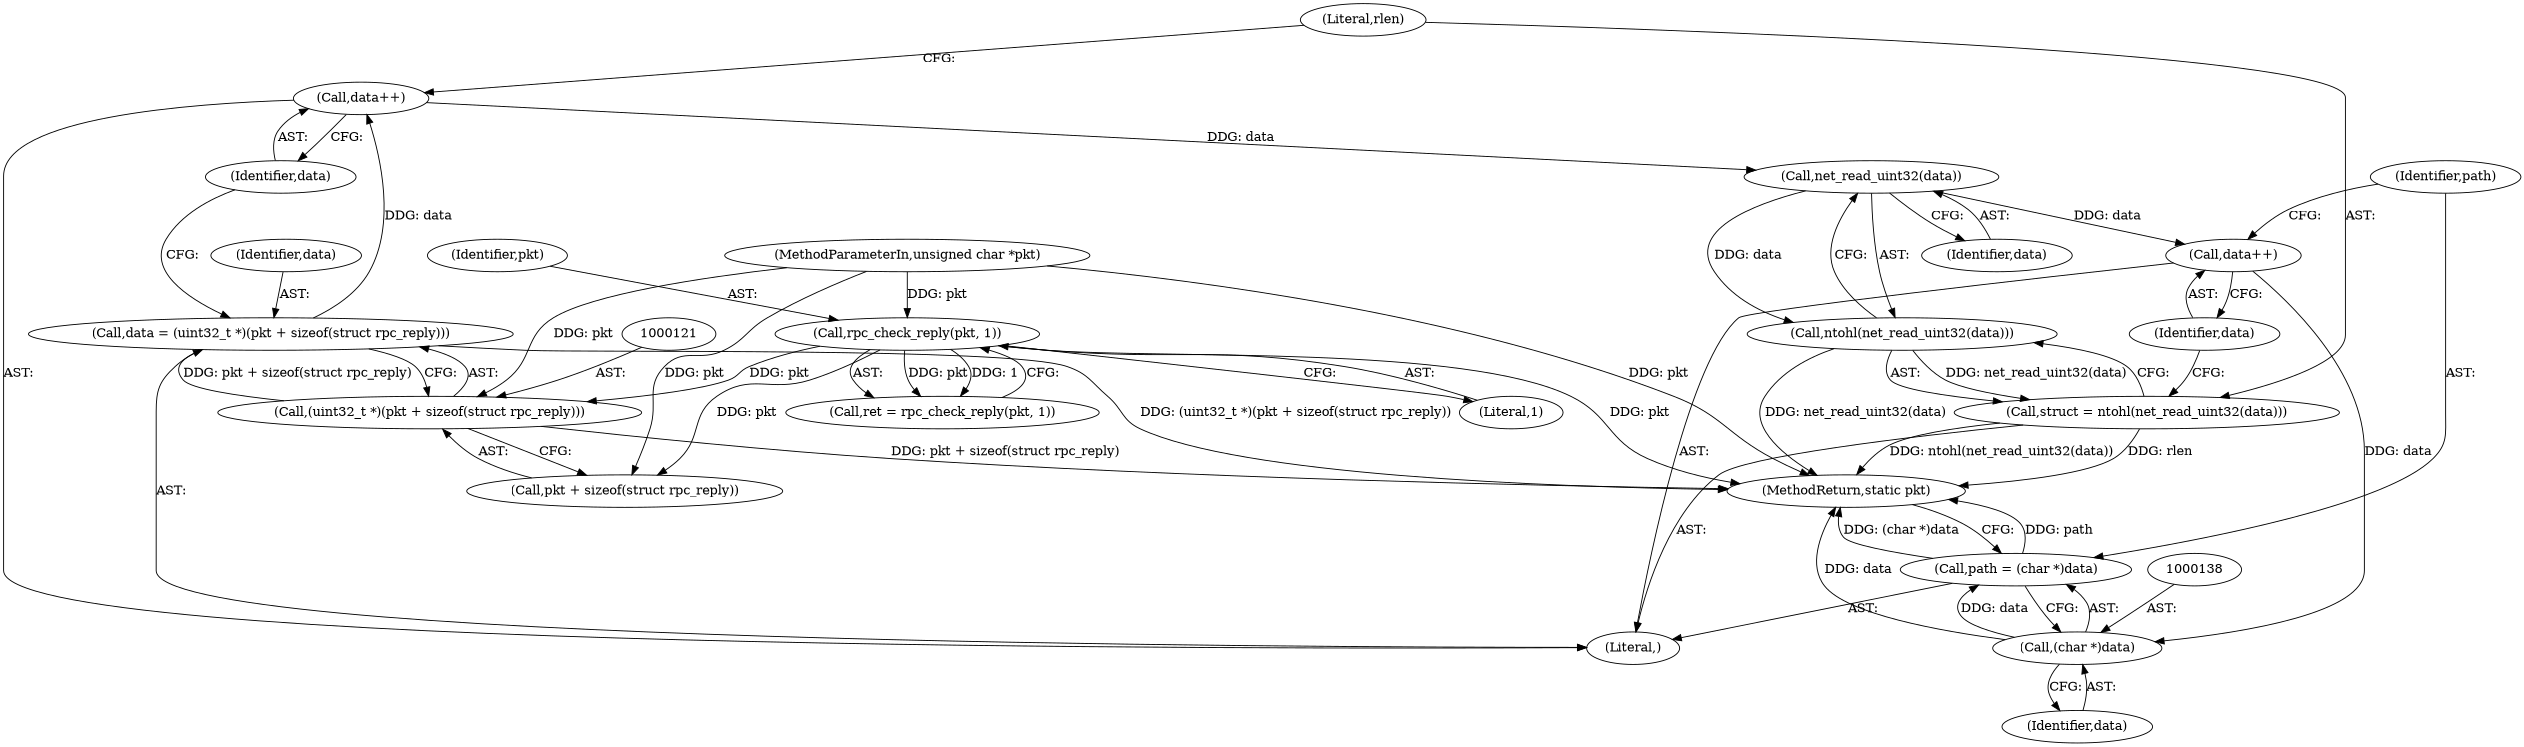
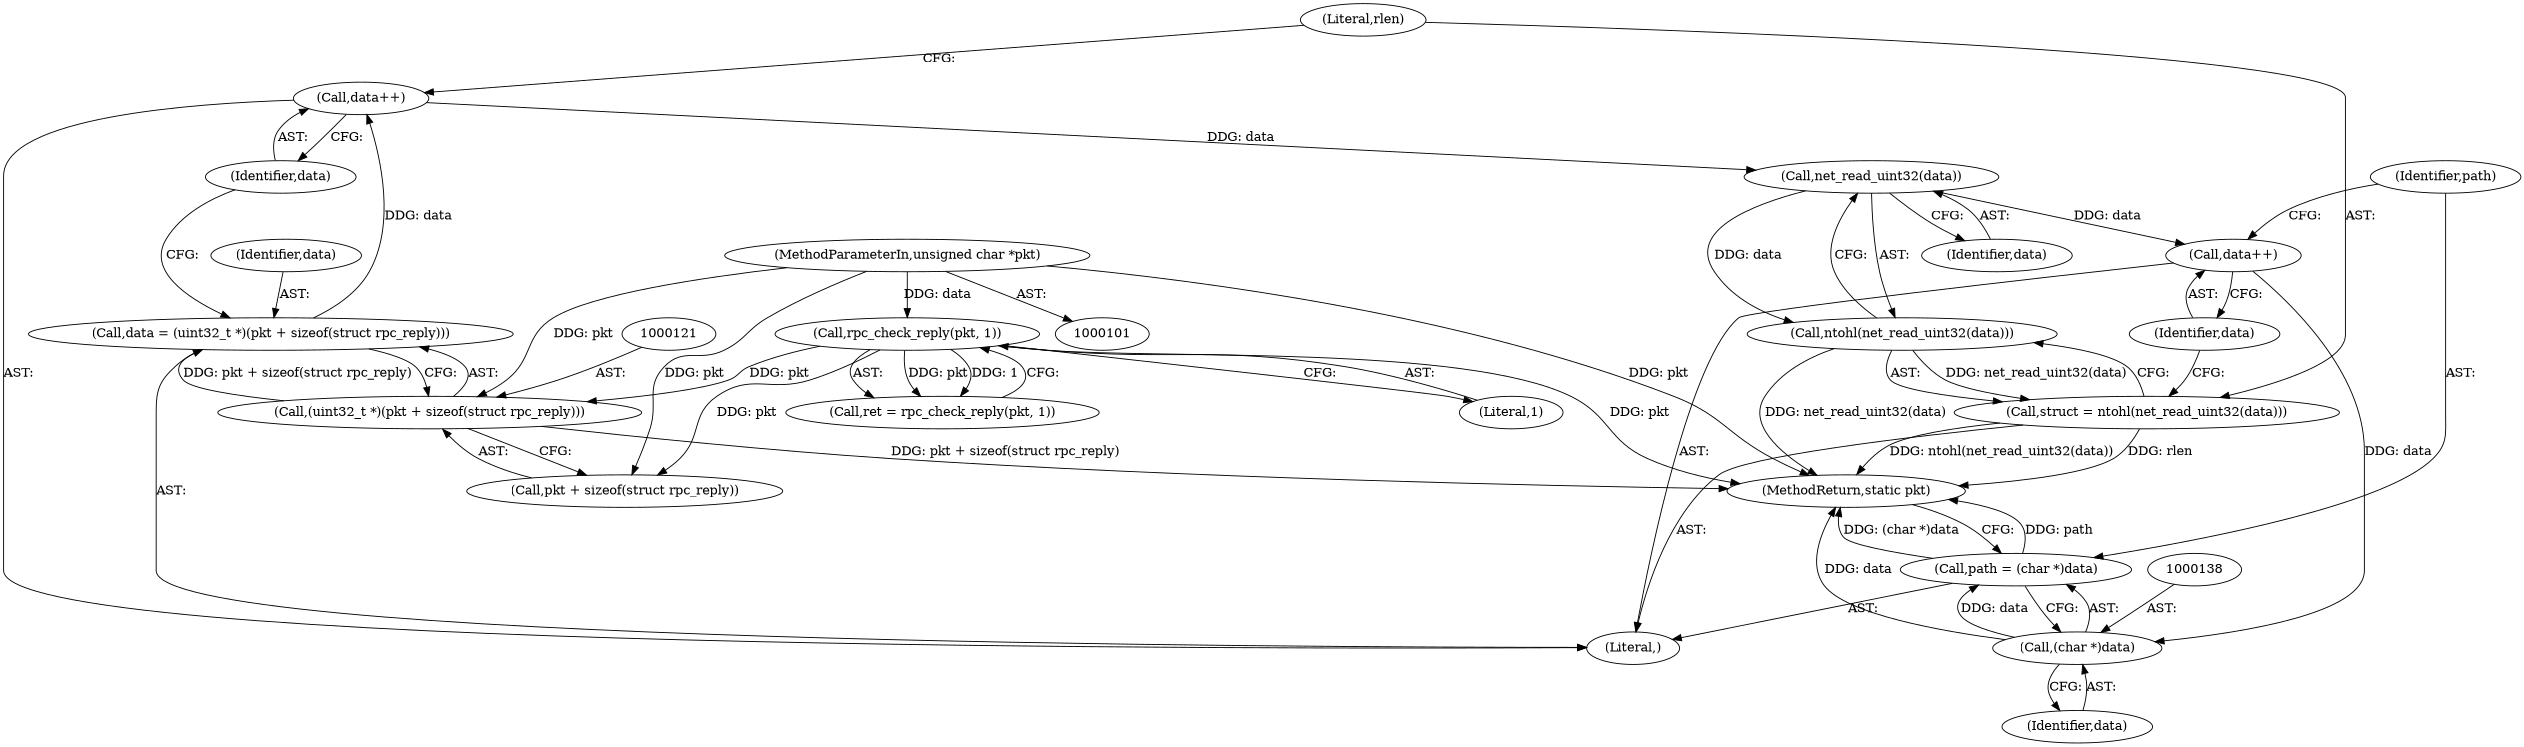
node "(Identifier,pkt)": removed
edge "(MethodParameterIn,unsigned char *pkt)" -> "(Call,rpc_check_reply(pkt, 1))": label "DDG: pkt" -> "DDG: data"
node "1000101": added
edge "(Call,data = (uint32_t *)(pkt + sizeof(struct rpc_reply)))" -> "(MethodReturn,static pkt)": removed, label "DDG: (uint32_t *)(pkt + sizeof(struct rpc_reply))"
